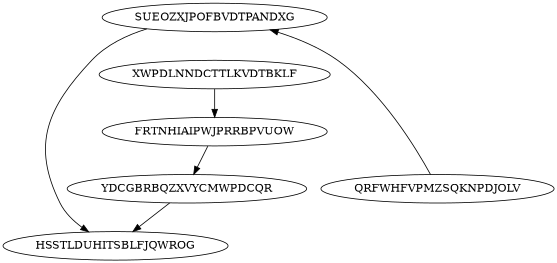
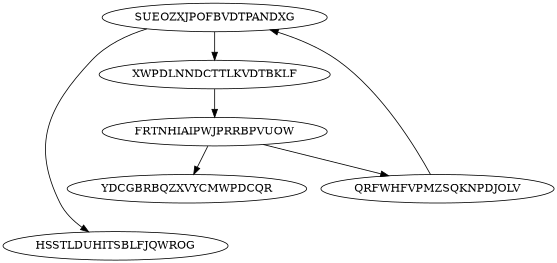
edge "SUEOZXJPOFBVDTPANDXG" -> "XWPDLNNDCTTLKVDTBKLF": added
edge "FRTNHIAIPWJPRRBPVUOW" -> "QRFWHFVPMZSQKNPDJOLV": added
edge "YDCGBRBQZXVYCMWPDCQR" -> "HSSTLDUHITSBLFJQWROG": removed
